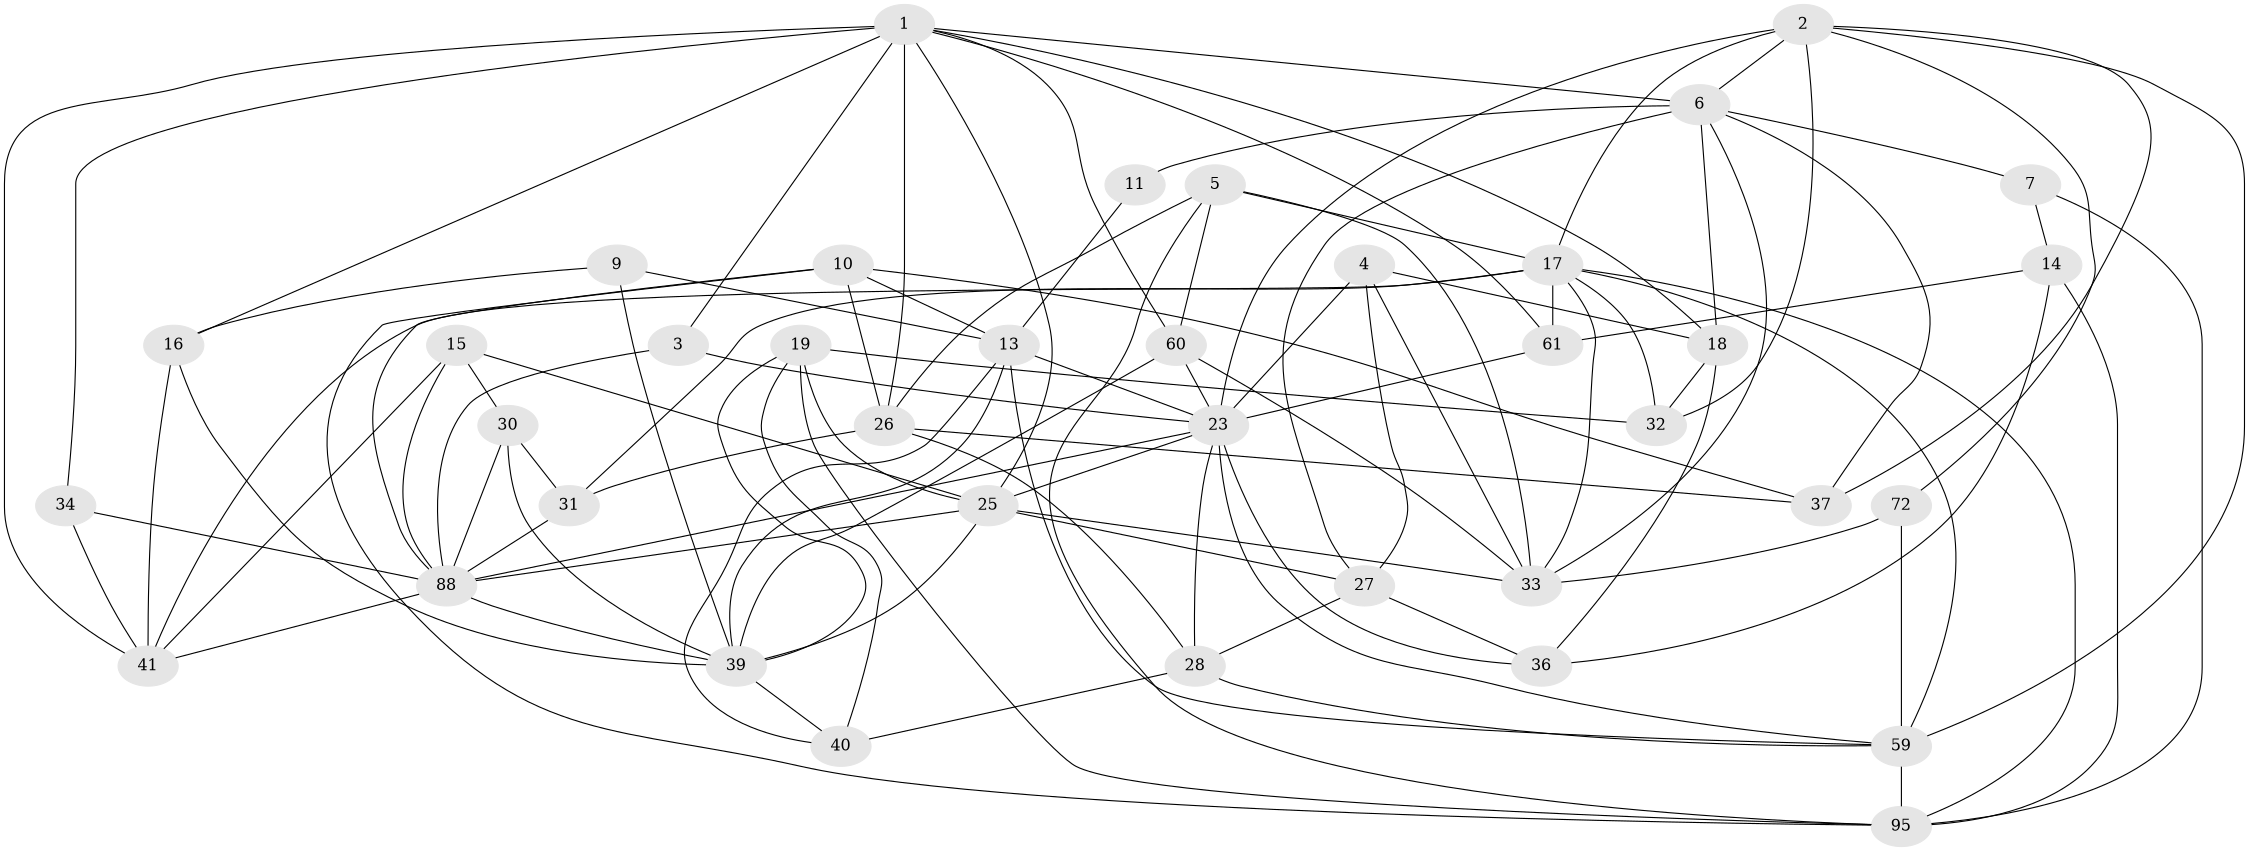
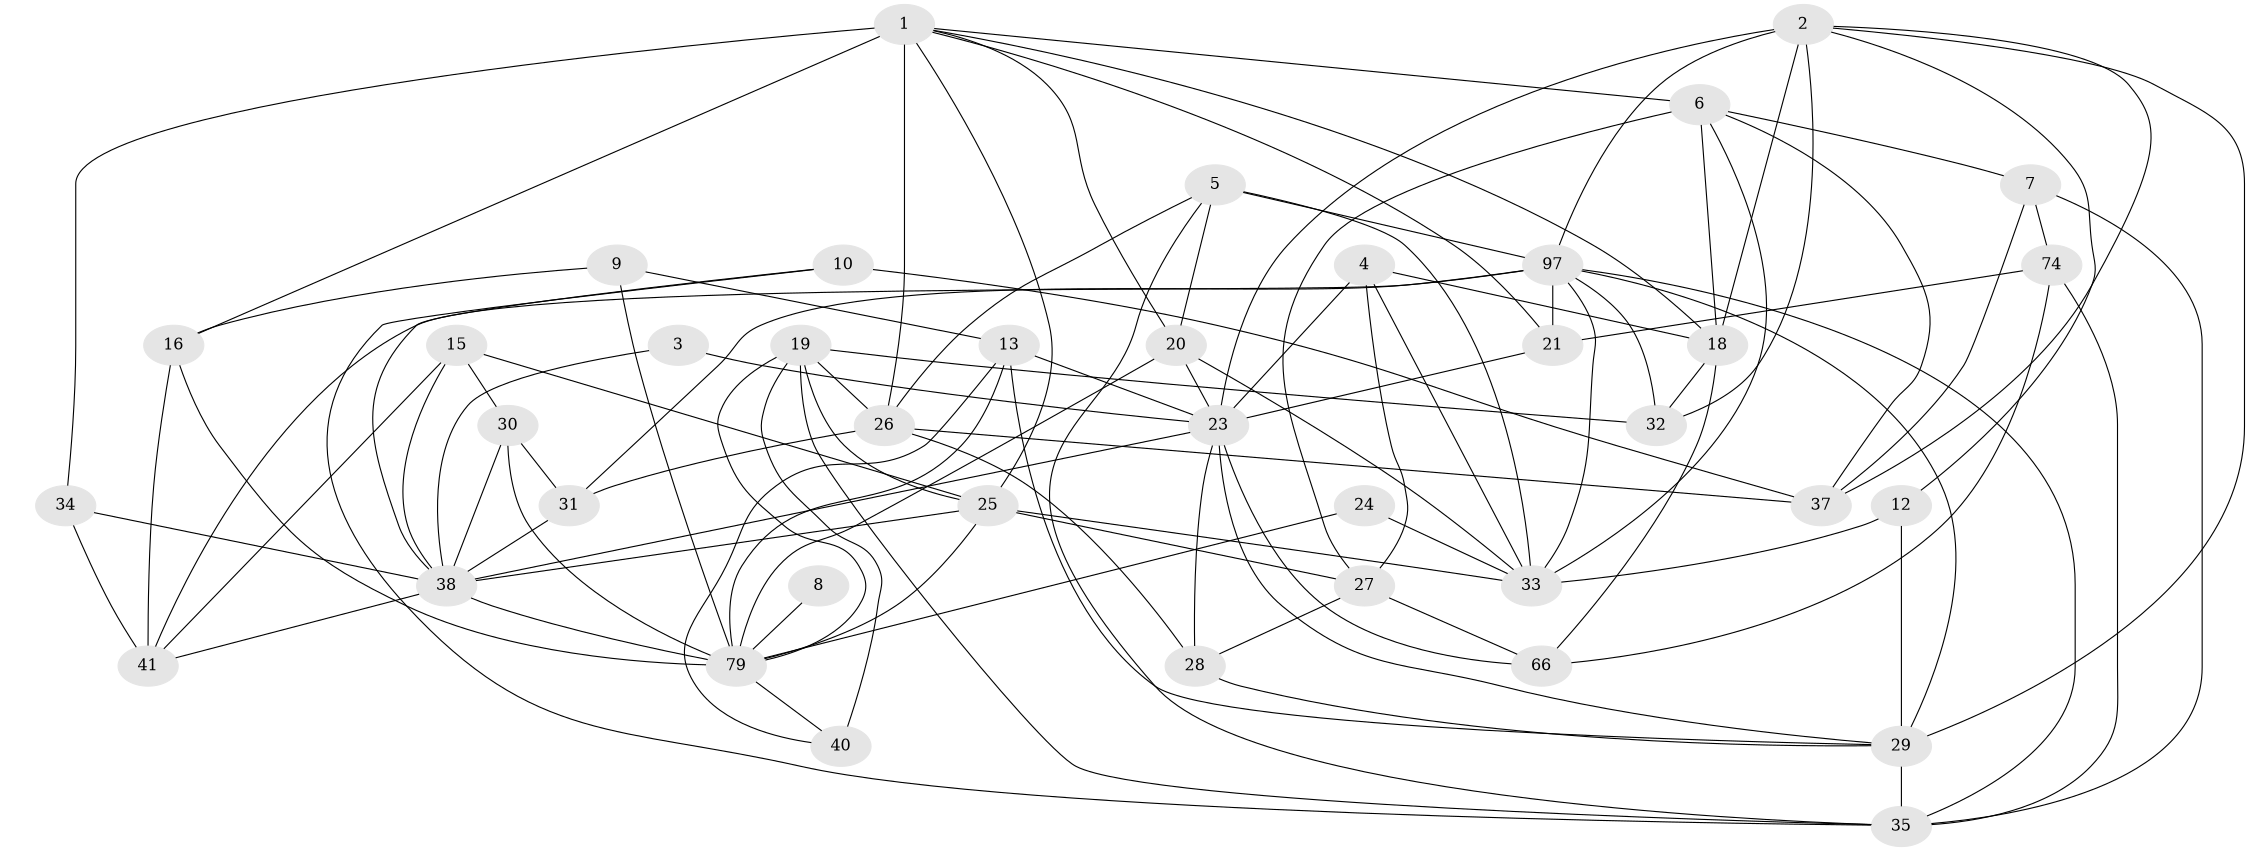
edge "2" -- "6": now "2" -- "18"
edge "1" -- "41": removed
edge "1" -- "3": removed
node "11": removed
node "17": label "17" -> "97"
node "14": label "14" -> "74"
edge "10" -- "13": removed
edge "10" -- "26": now "19" -- "26"
node "60": label "60" -> "20"
node "61": label "61" -> "21"
edge "7" -- "37": added
edge "23" -- "25": removed
node "24": added
node "72": label "72" -> "12"
node "88": label "88" -> "38"
node "8": added
node "39": label "39" -> "79"
node "36": label "36" -> "66"
edge "28" -- "40": removed
node "59": label "59" -> "29"
node "95": label "95" -> "35"
